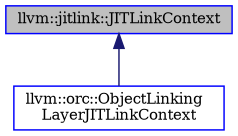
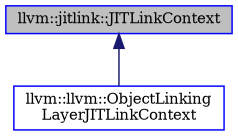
node "llvm::orc::ObjectLinking LayerJITLinkContext": label "llvm::orc::ObjectLinking LayerJITLinkContext" -> "llvm::llvm::ObjectLinking LayerJITLinkContext"
